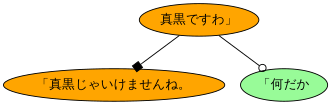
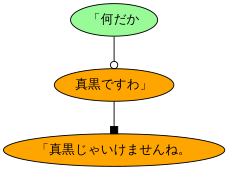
edge "真黒ですわ」" -> "「何だか": reversed
